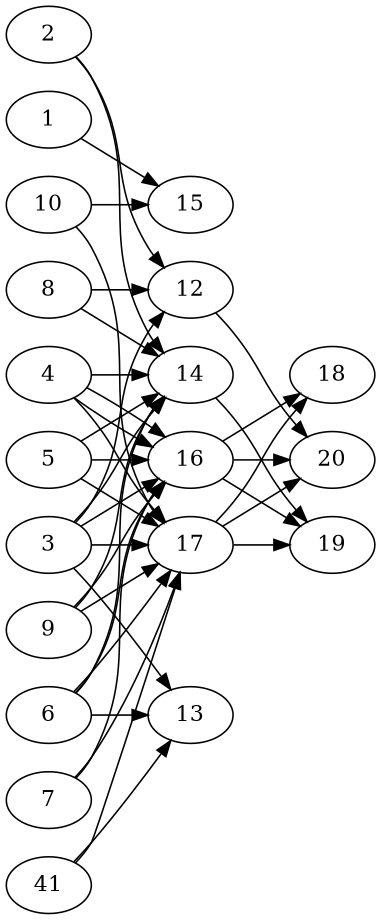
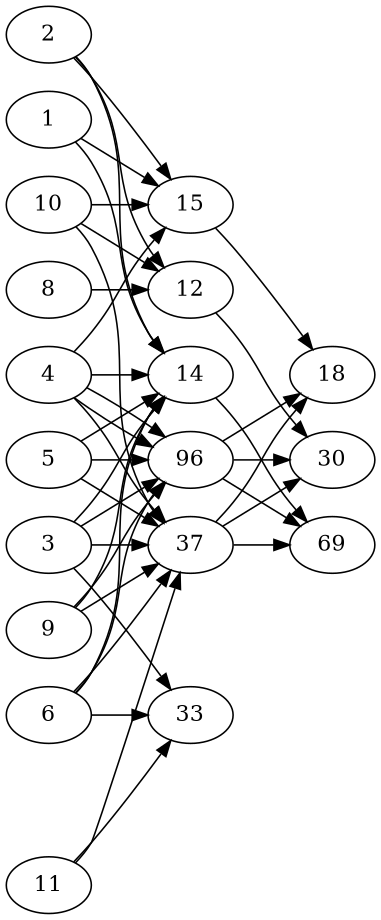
edge "2" -> "15": added
edge "15" -> "18": added
edge "4" -> "15": added
edge "8" -> "14": now "1" -> "14"
edge "3" -> "12": now "10" -> "12"
node "16": label "16" -> "96"
node "20": label "20" -> "30"
node "17": label "17" -> "37"
node "19": label "19" -> "69"
node "13": label "13" -> "33"
node "7": removed
node "41": label "41" -> "11"
